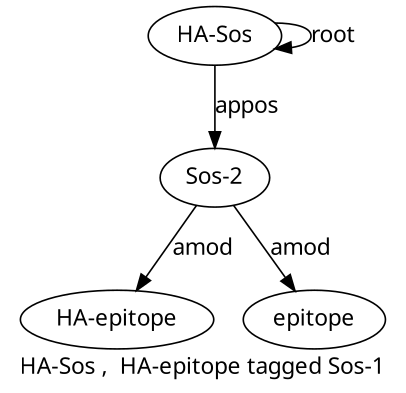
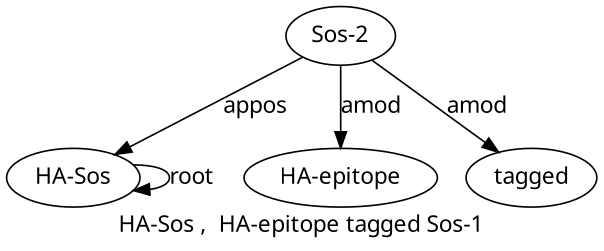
edge "HA-Sos" -> "Sos-2": reversed
node "epitope": label "epitope" -> "tagged"
